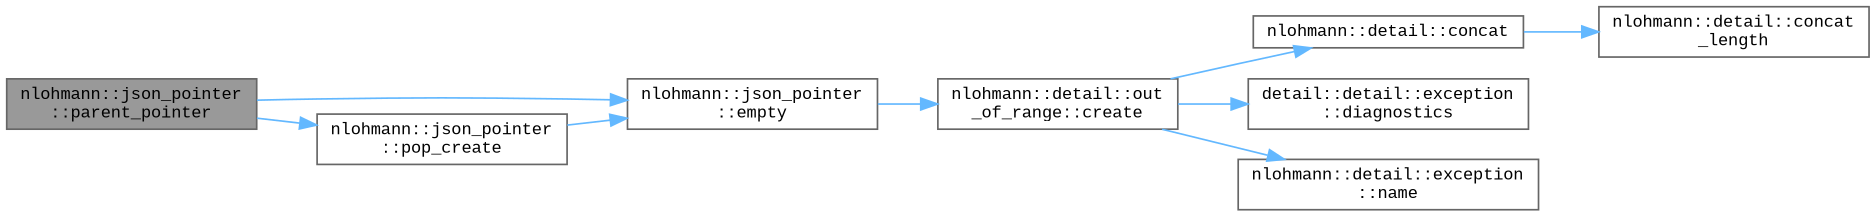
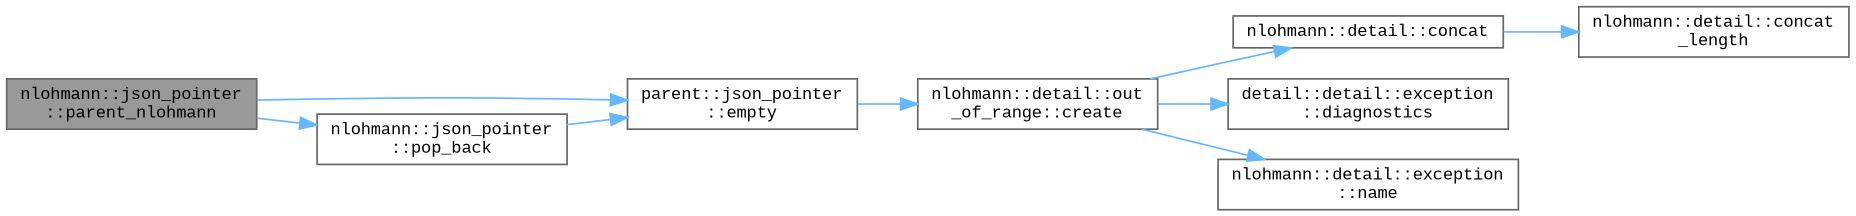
node "nlohmann::json_pointer ::parent_pointer": label "nlohmann::json_pointer ::parent_pointer" -> "nlohmann::json_pointer ::parent_nlohmann"
node "nlohmann::json_pointer ::empty": label "nlohmann::json_pointer ::empty" -> "parent::json_pointer ::empty"
node "nlohmann::json_pointer ::pop_create": label "nlohmann::json_pointer ::pop_create" -> "nlohmann::json_pointer ::pop_back"
